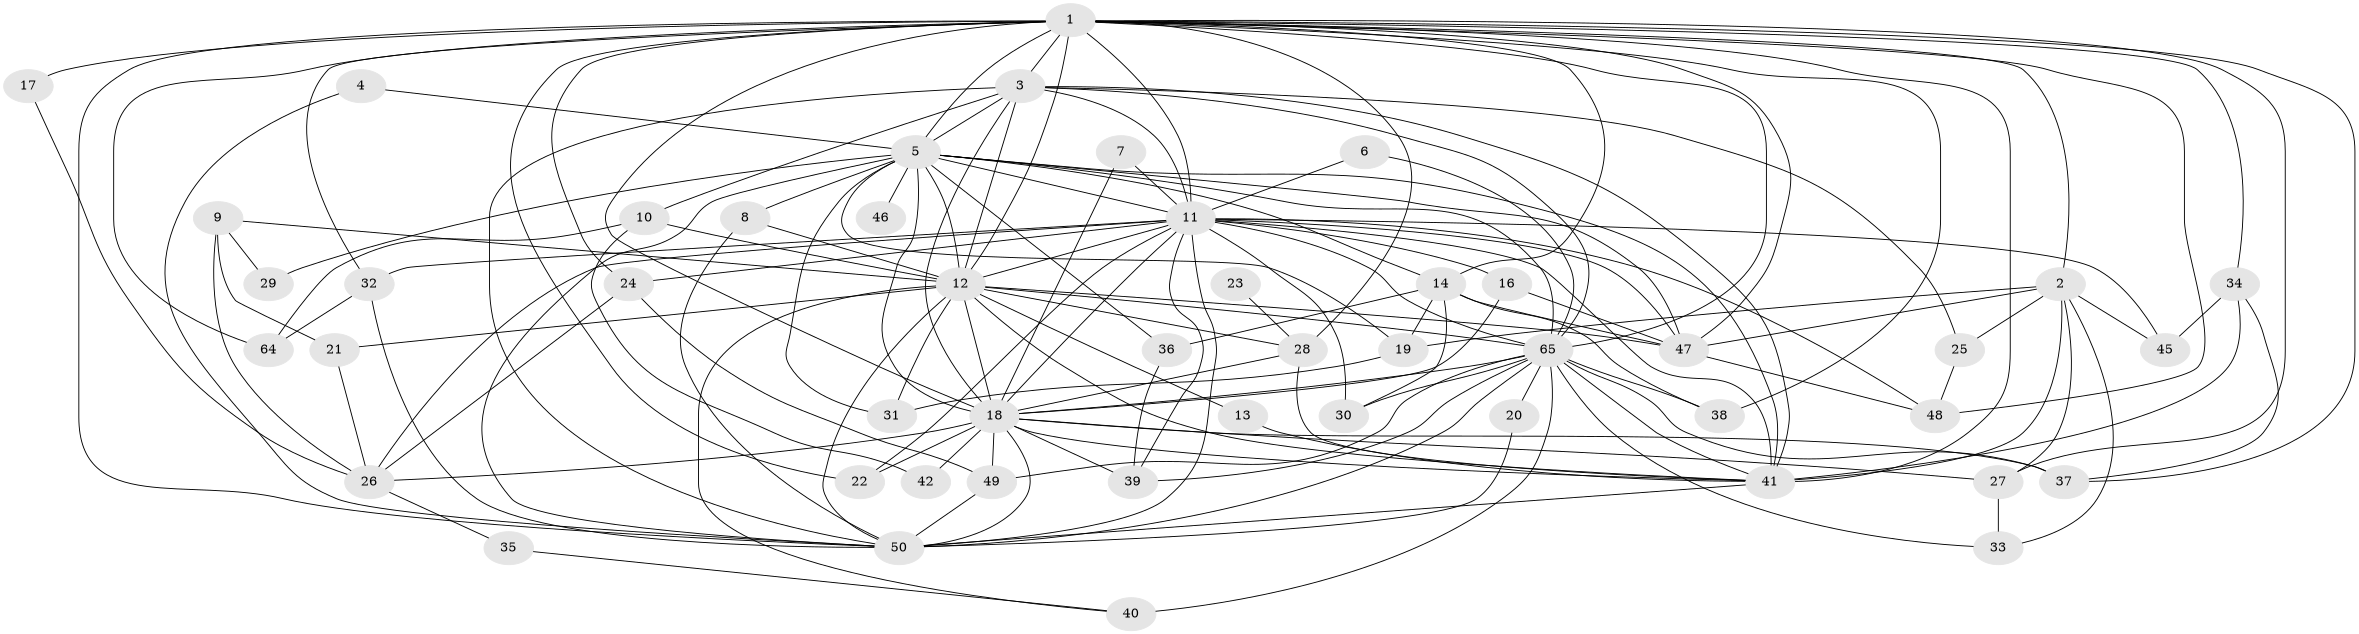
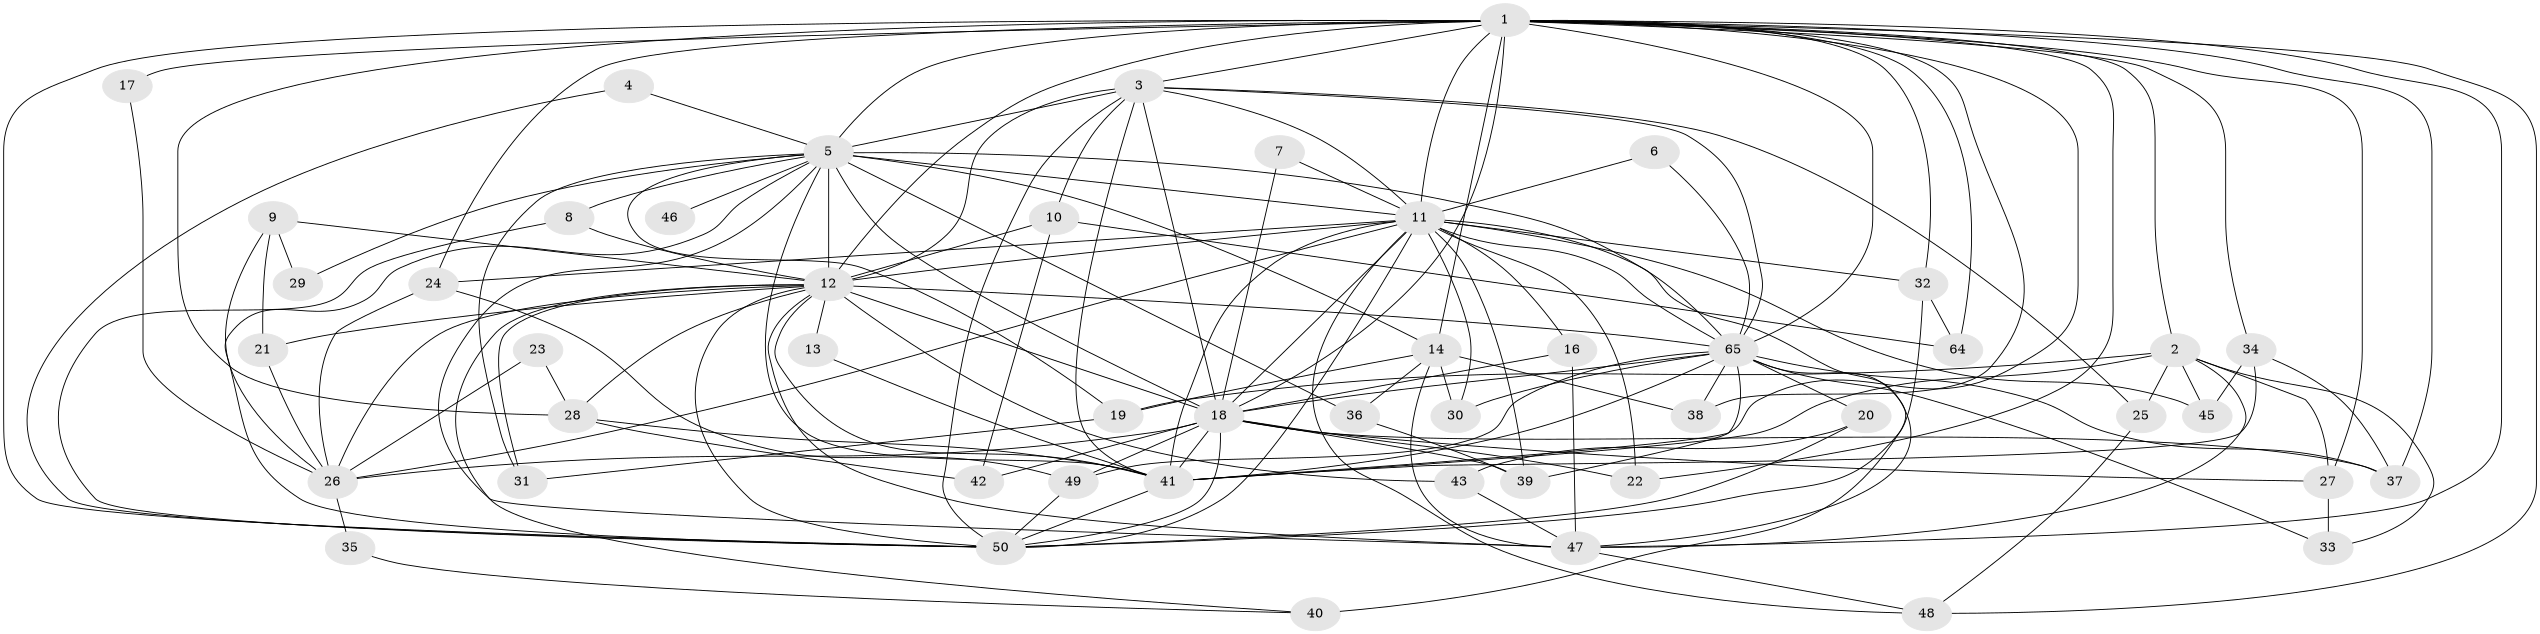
edge "12" -- "26": added
edge "28" -- "18": now "28" -- "42"
edge "23" -- "26": added
node "43": added
edge "65" -- "50": removed
